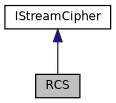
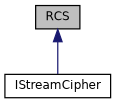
edge "RCS" -> "IStreamCipher": reversed
